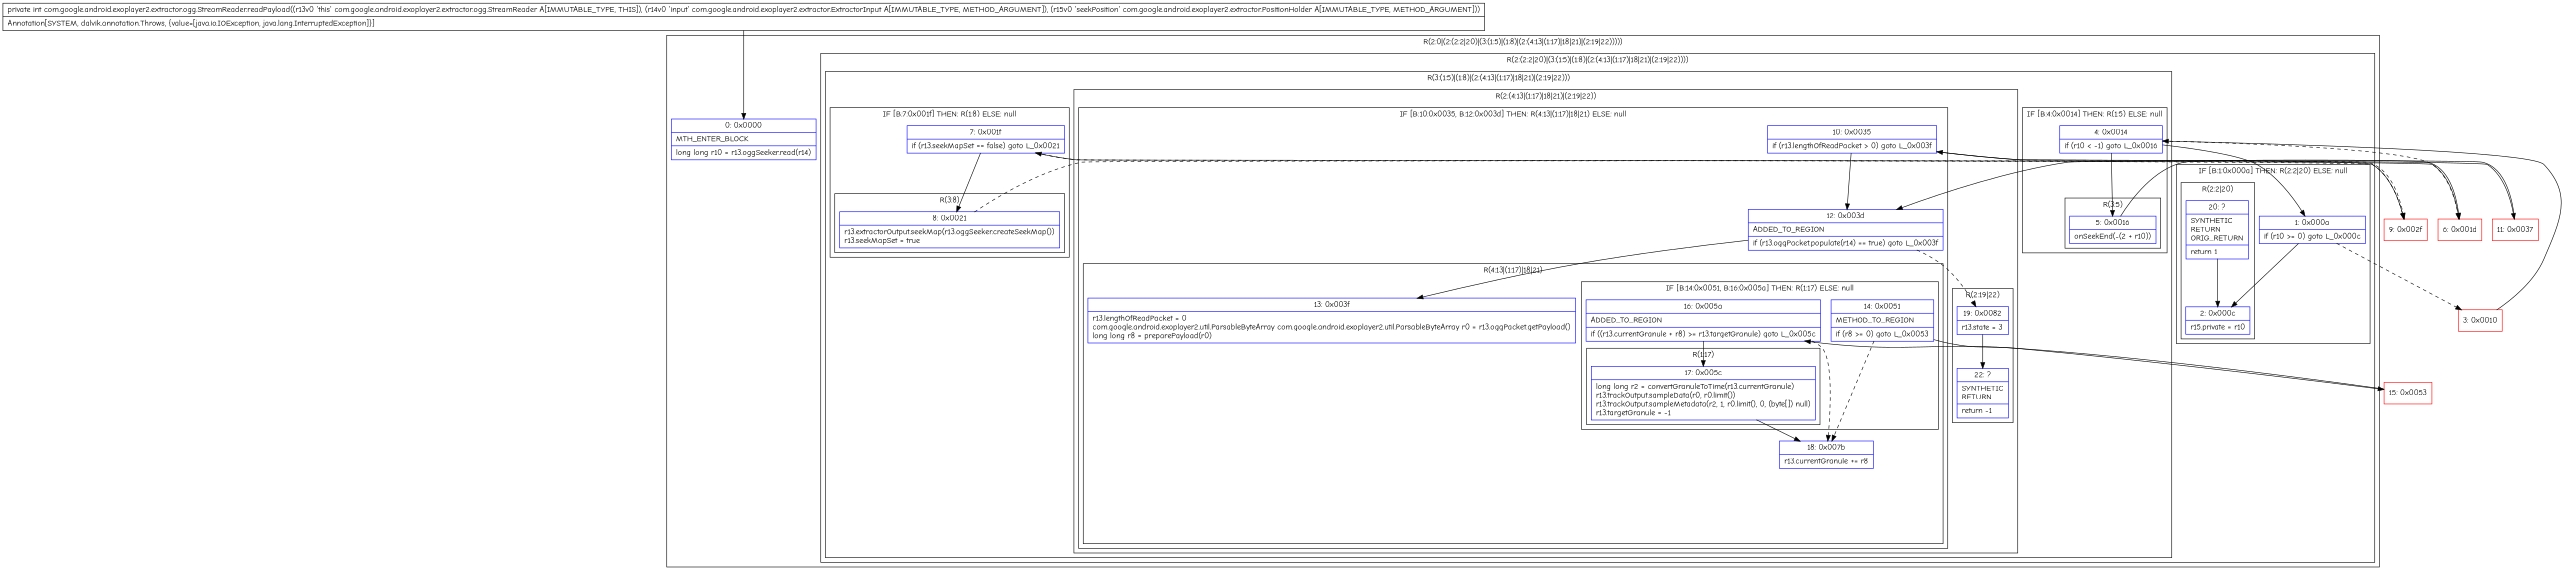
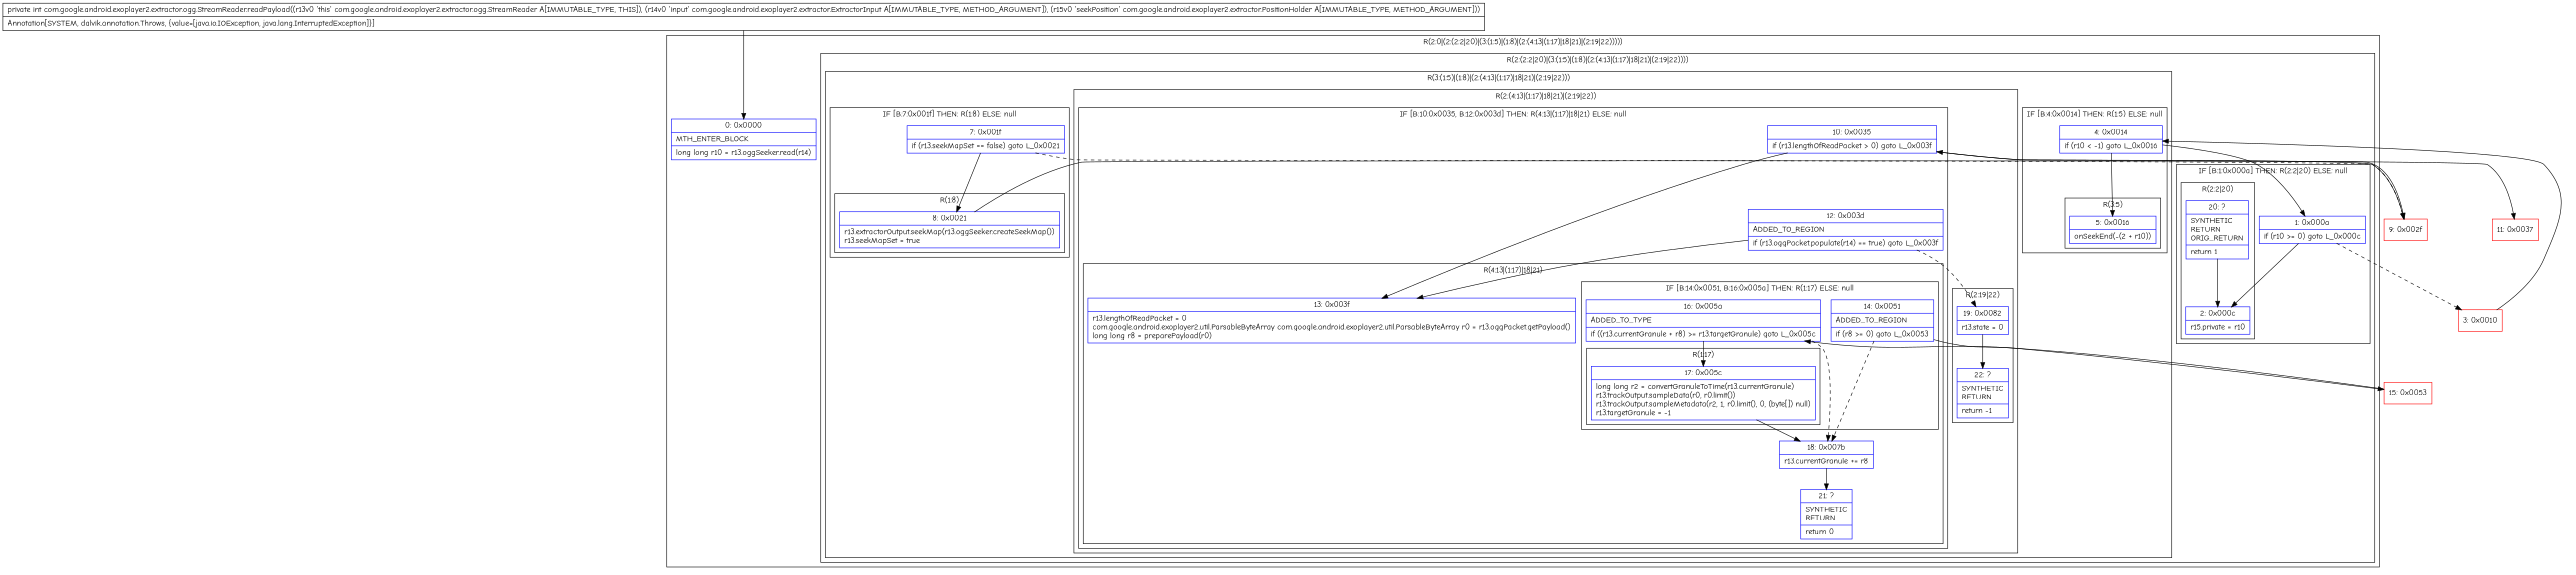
edge "8: 0x0021" -> "9: 0x002f": style dashed -> solid
edge "11: 0x0037" -> "12: 0x003d": removed
edge "10: 0x0035" -> "12: 0x003d": now "10: 0x0035" -> "13: 0x003f"
cluster "R(3:8)": label "R(3:8)" -> "R(1:8)"
node "6: 0x001d": removed
node "16: 0x005a": text "ADDED_TO_REGION" -> "ADDED_TO_TYPE"
node "14: 0x0051": text "METHOD_TO_REGION" -> "ADDED_TO_REGION"
node "19: 0x0082": text "r13.state = 3" -> "r13.state = 0"
node "21: ?": added
